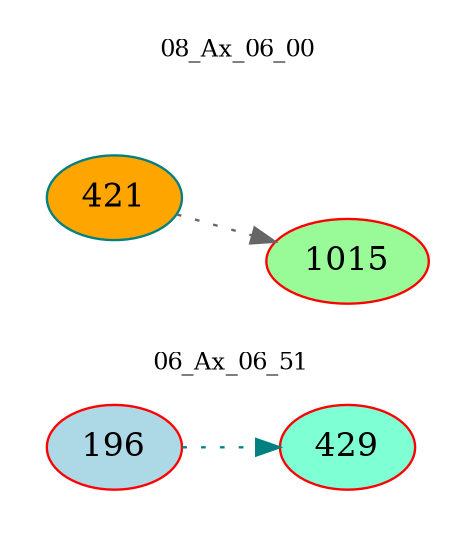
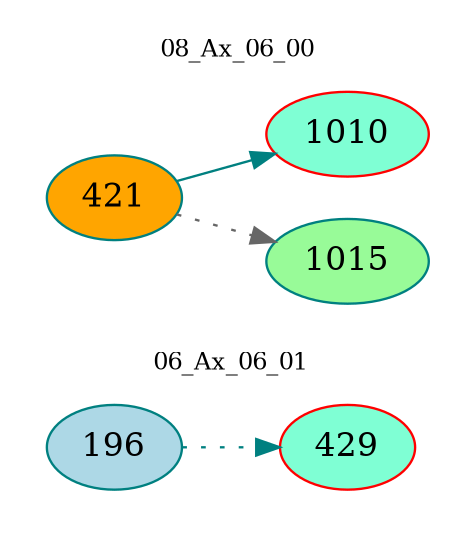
node "1010": added
node "1015": color red -> teal
cluster "06_Ax_06_51": label "06_Ax_06_51" -> "06_Ax_06_01"
node "196": color red -> teal
